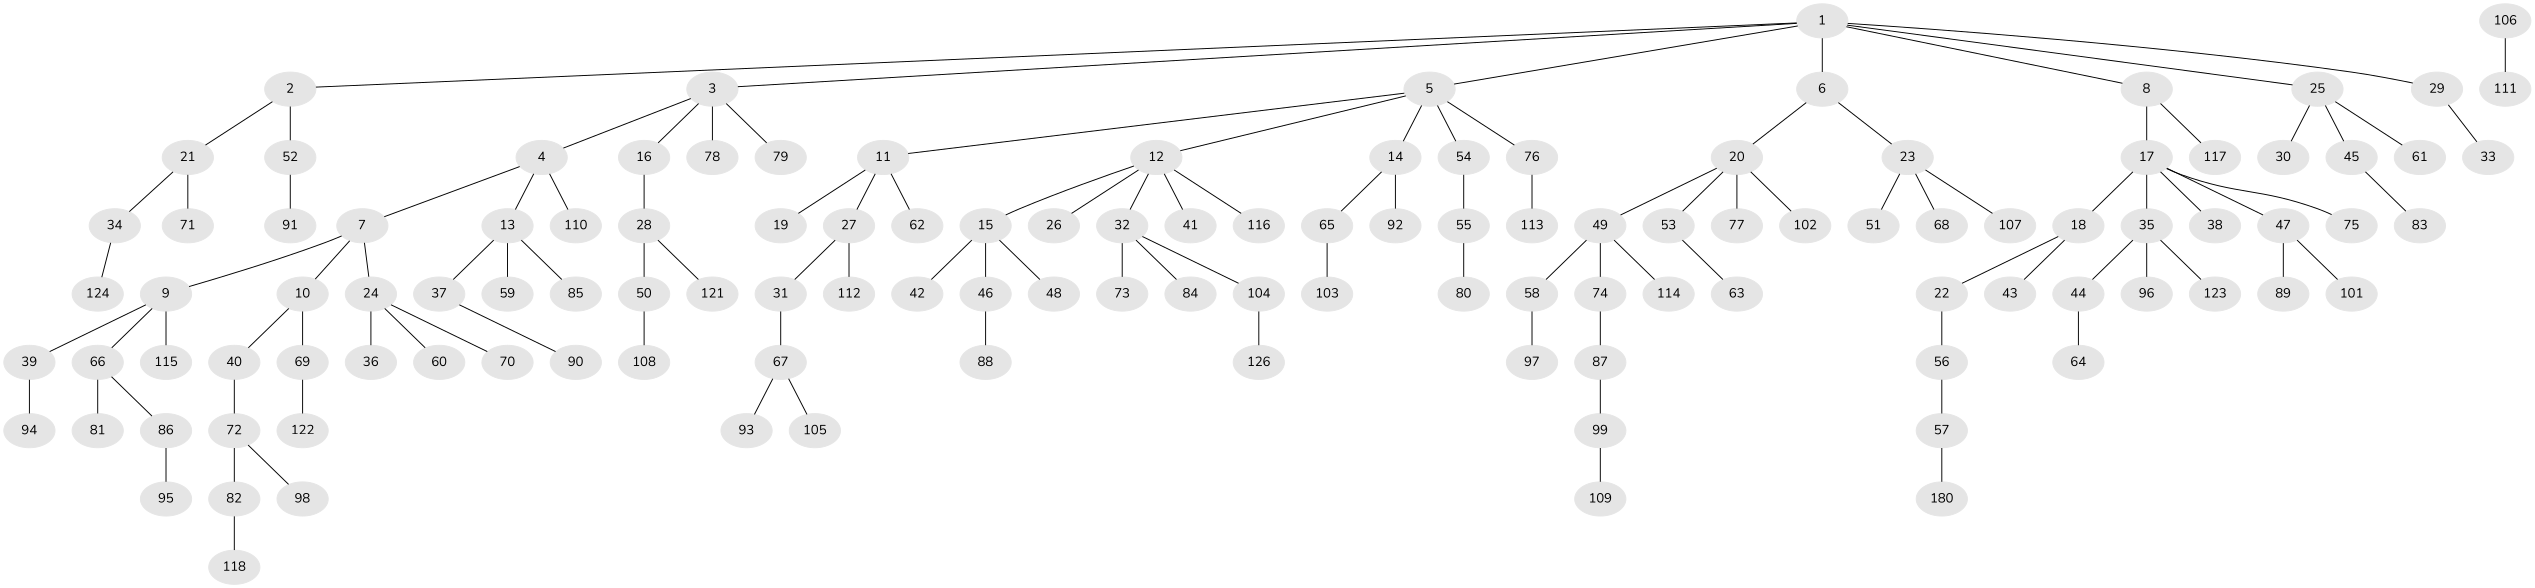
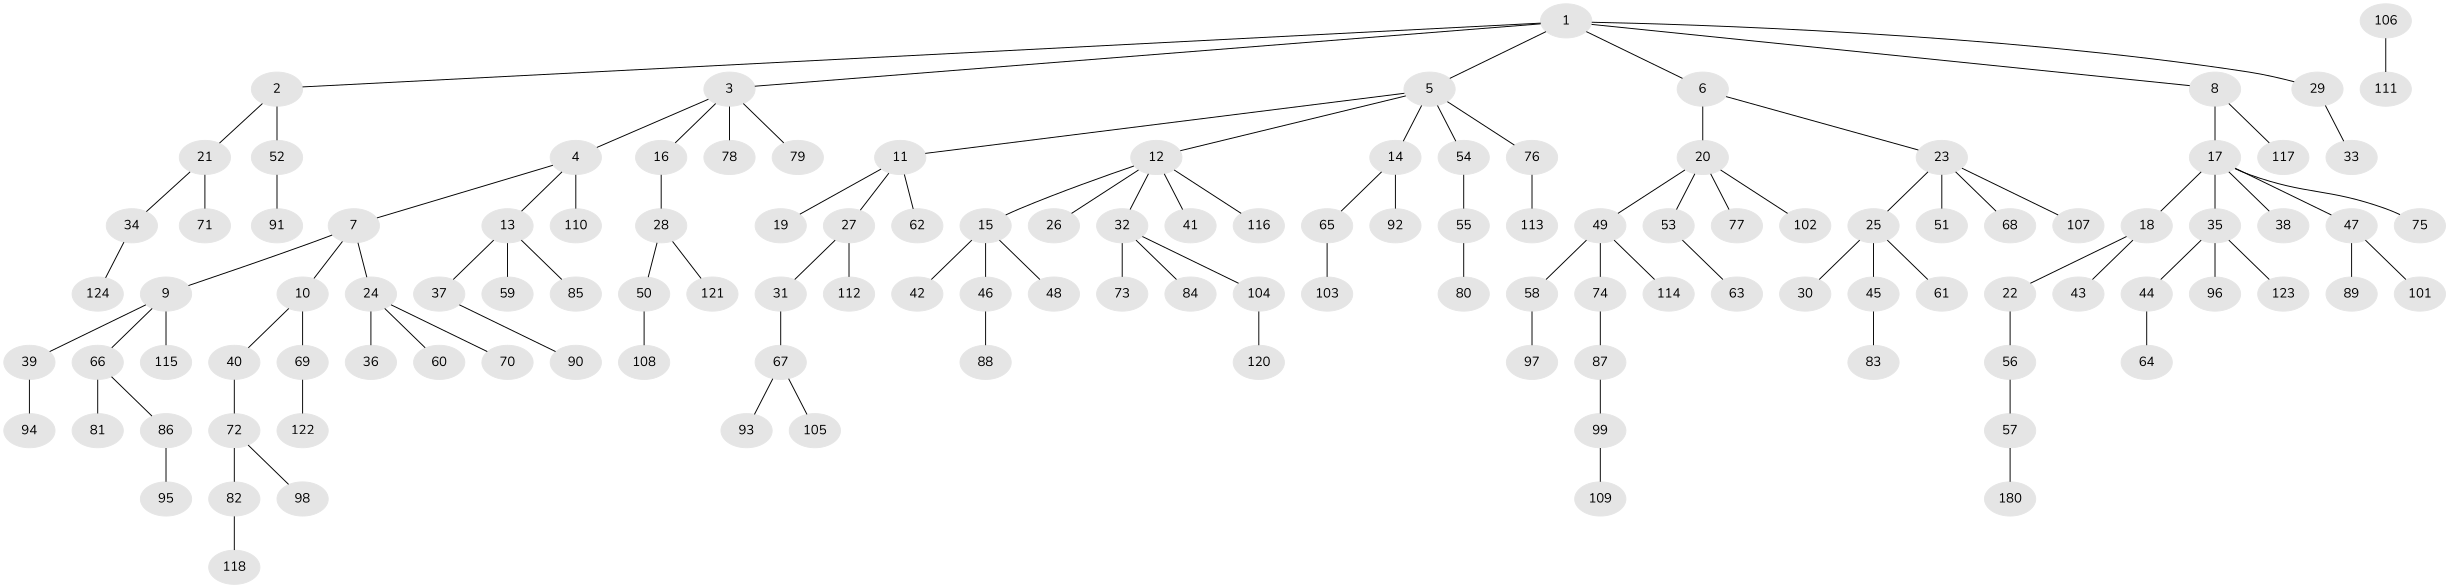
edge "1" -- "25": now "23" -- "25"
node "126": label "126" -> "120"
